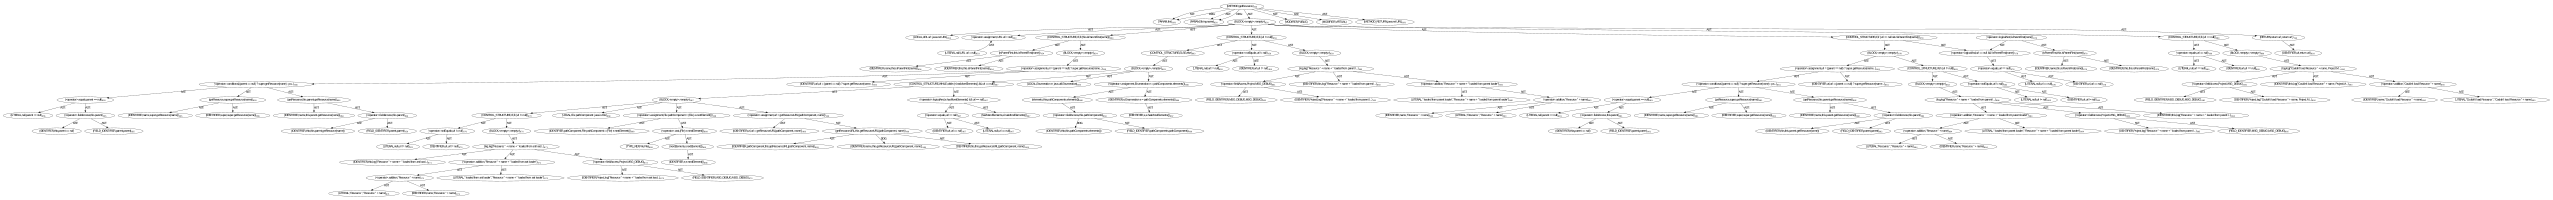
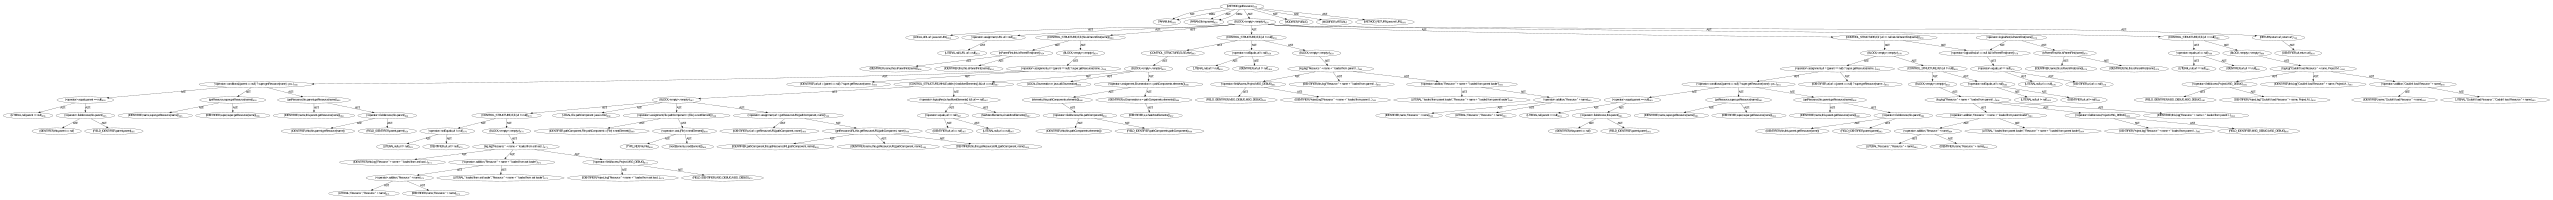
edge "(LITERAL,null,URL url = null)" -> "(<operator>.assignment,URL url = null)": reversed
edge "(<operator>.fieldAccess,this.pathComponents)" -> "(IDENTIFIER,this,this.pathComponents.elements())": label "DDG: " -> "AST: "
edge "(getResourceURL,this.getResourceURL(pathComponent, name))" -> "(IDENTIFIER,name,this.getResourceURL(pathComponent, name))": label "DDG: " -> "AST: "
node "(IDENTIFIER,e,e.nextElement())": removed
